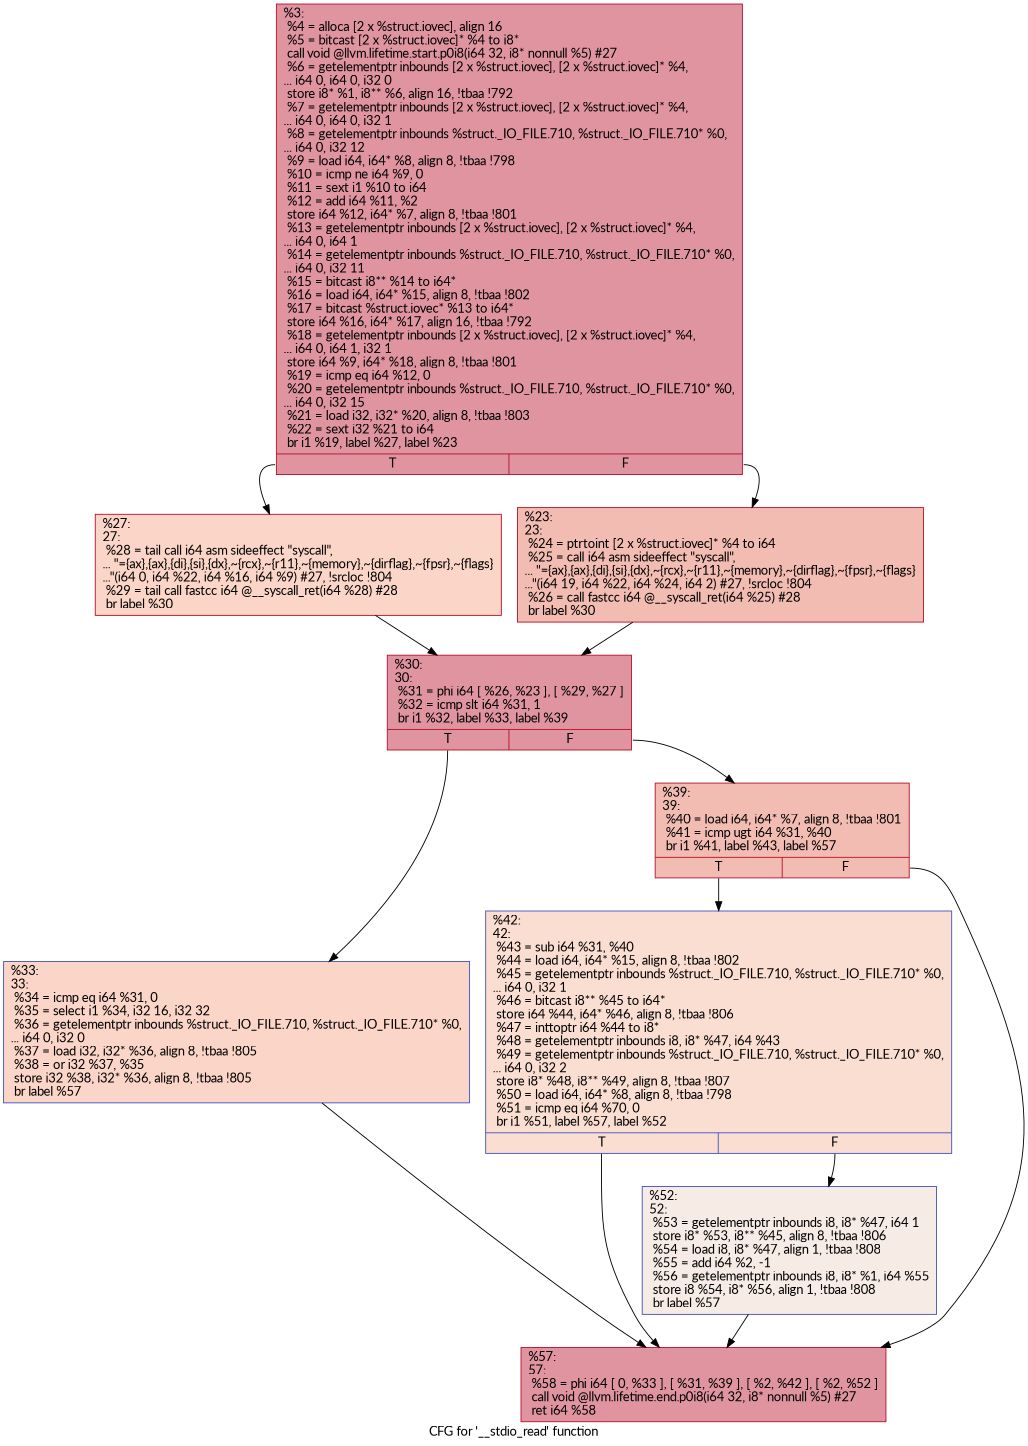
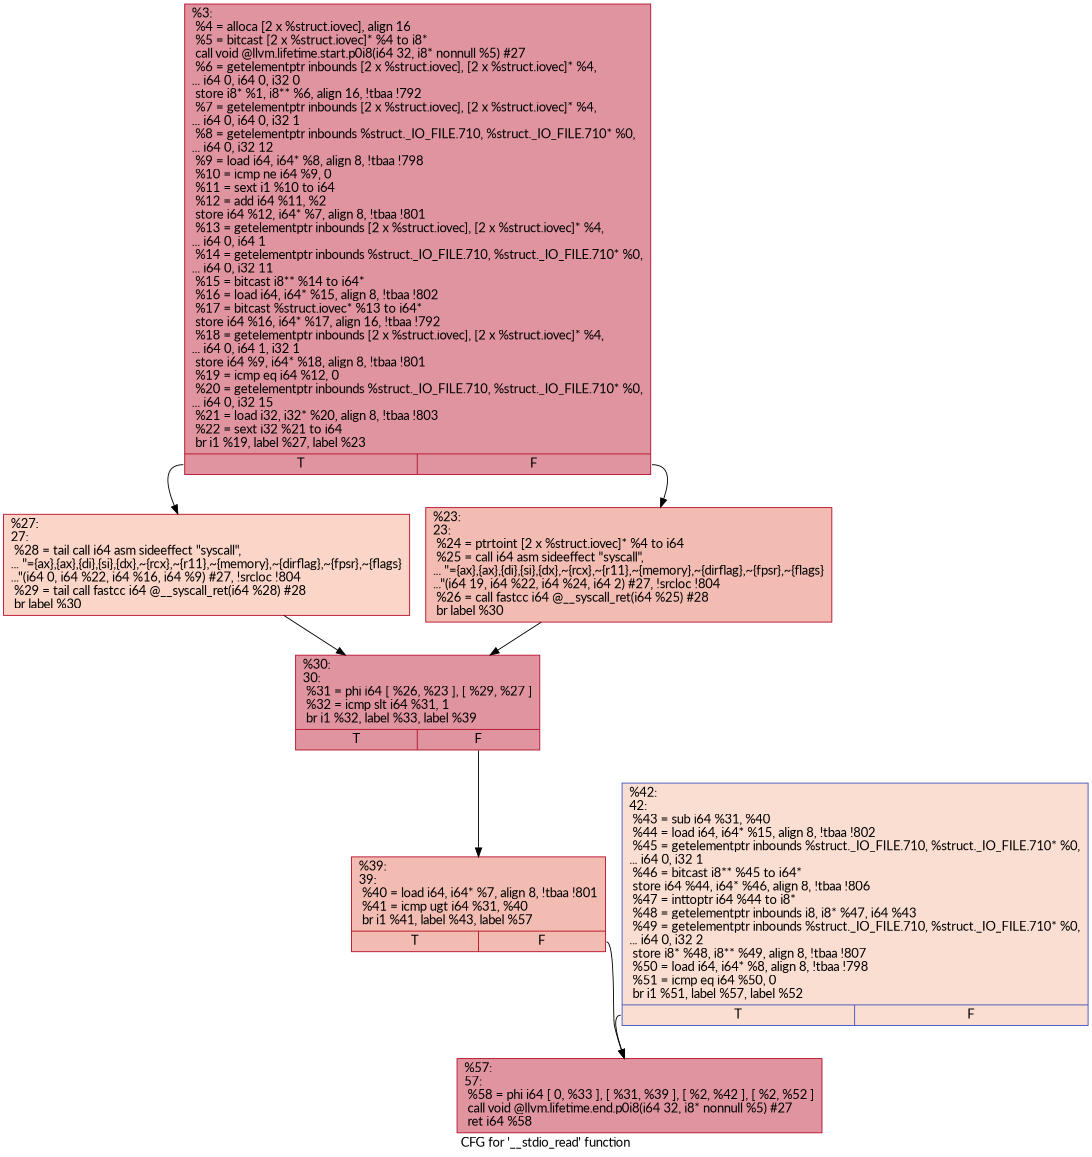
edge "%39:" -> "%42:": removed
node "%33:": removed
node "%42:": text "%51 = icmp eq i64 %70, 0" -> "%51 = icmp eq i64 %50, 0"
node "%52:": removed
